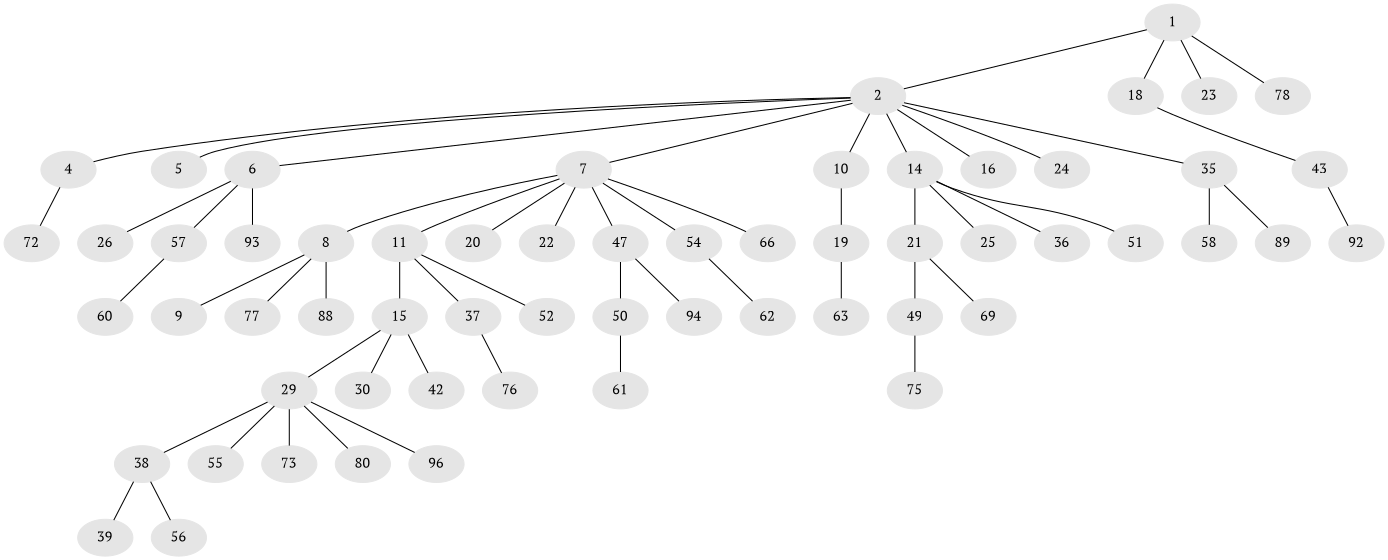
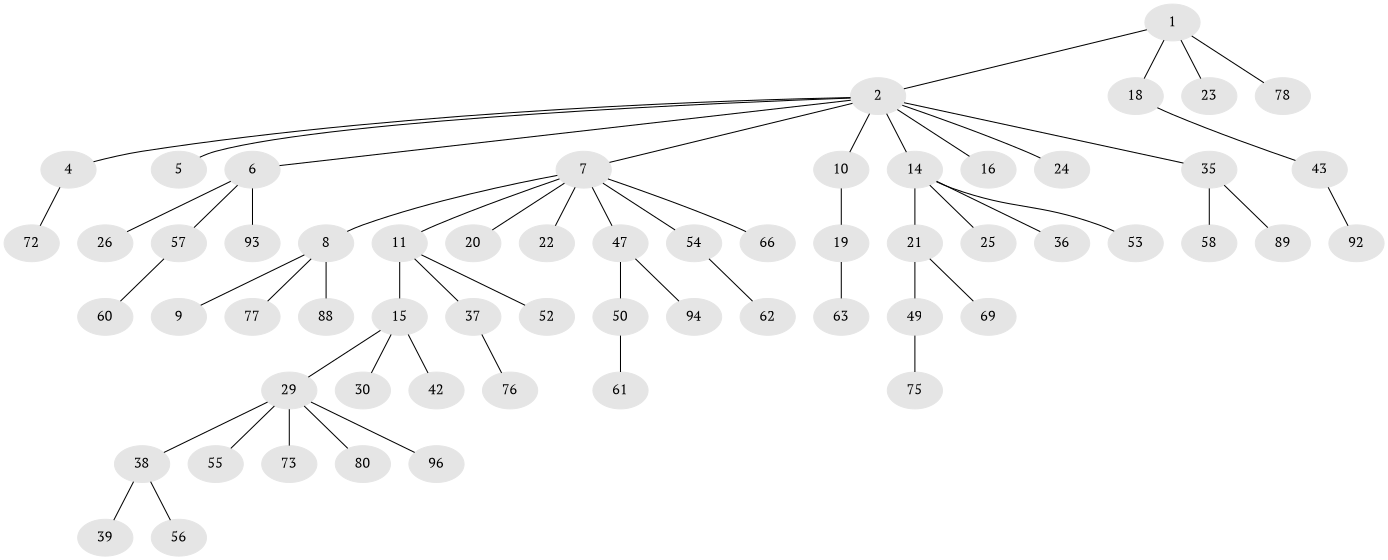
node "51": label "51" -> "53"
